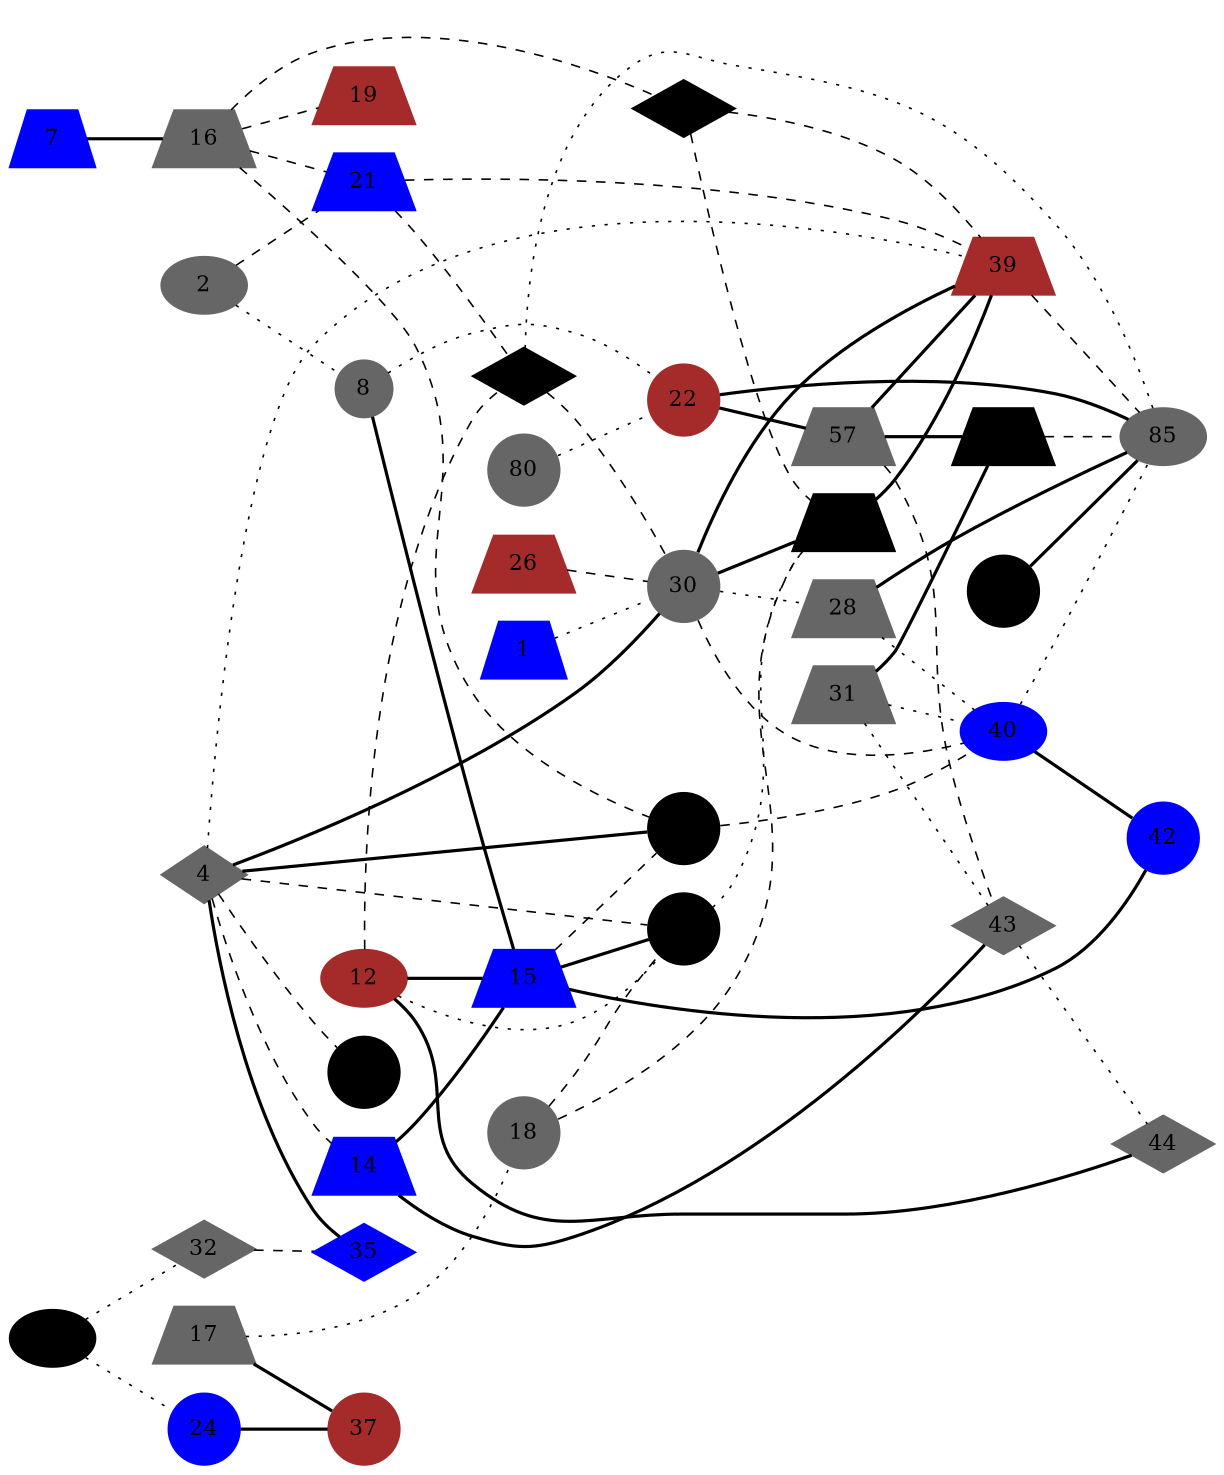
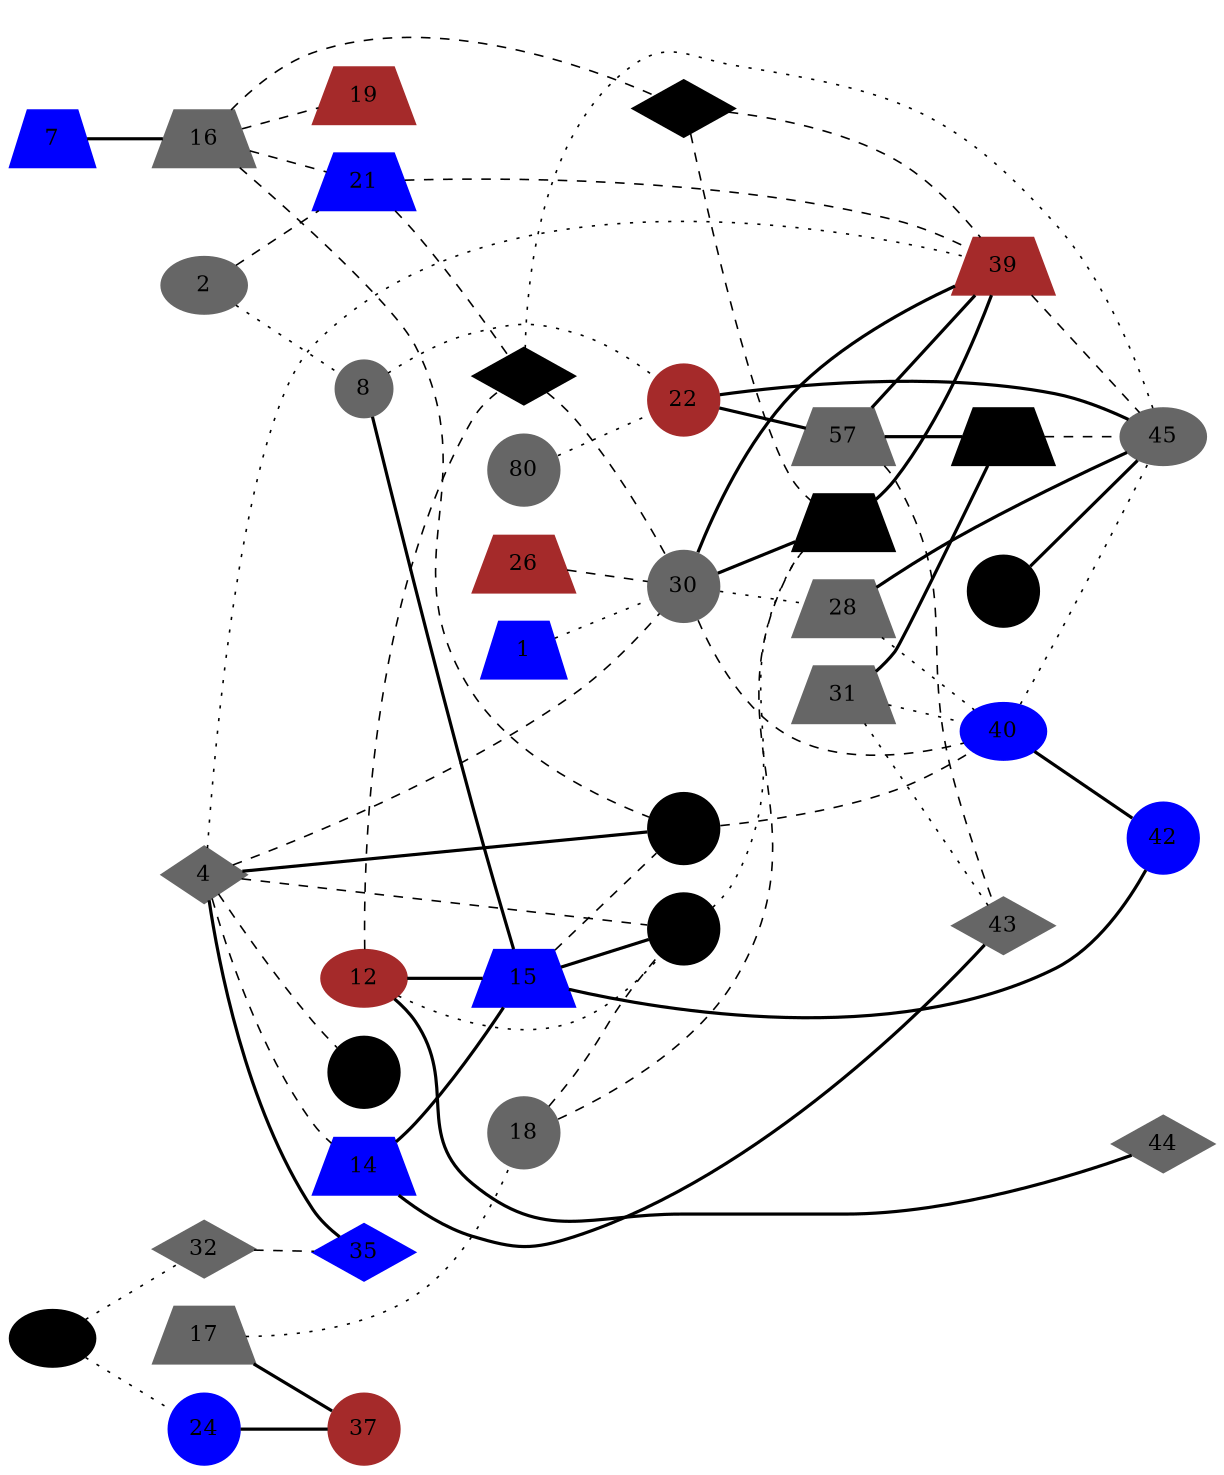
node "85": label "85" -> "45"
edge "30" -- "4": style bold -> dashed
edge "43" -- "44": removed
